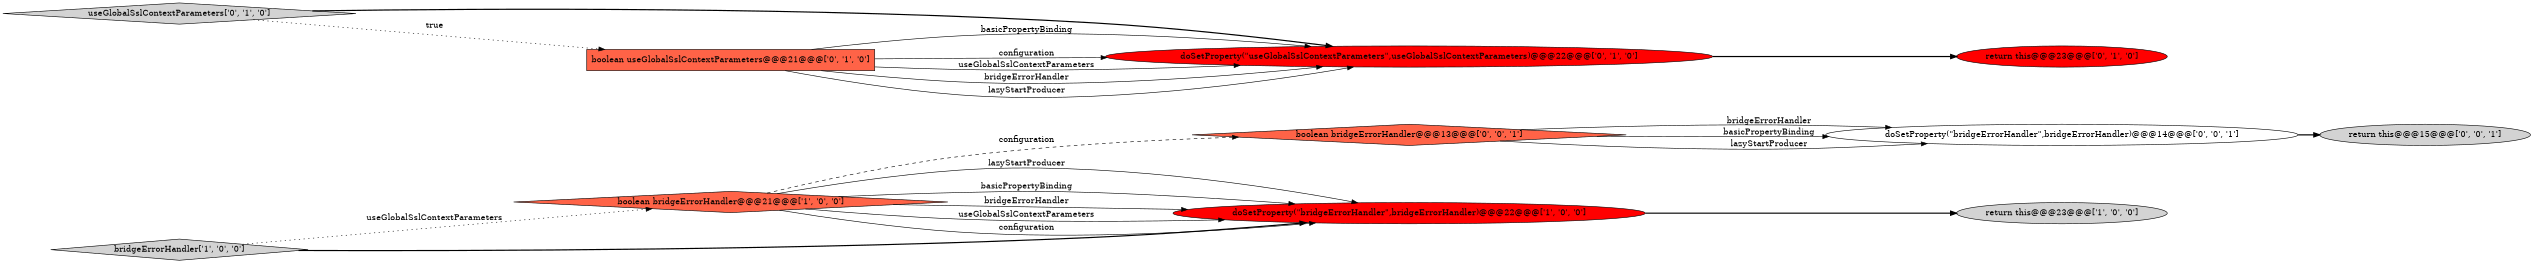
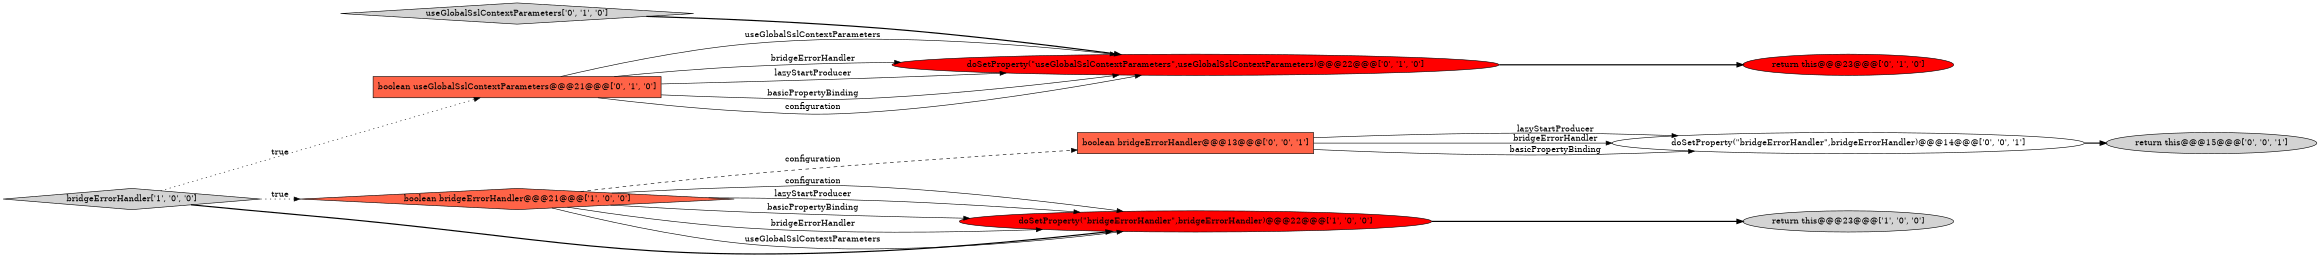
edge "useGlobalSslContextParameters['0', '1', '0']" -> "boolean useGlobalSslContextParameters@@@21@@@['0', '1', '0']": now "bridgeErrorHandler['1', '0', '0']" -> "boolean useGlobalSslContextParameters@@@21@@@['0', '1', '0']"
node "boolean bridgeErrorHandler@@@13@@@['0', '0', '1']": shape diamond -> box
edge "bridgeErrorHandler['1', '0', '0']" -> "boolean bridgeErrorHandler@@@21@@@['1', '0', '0']": label "useGlobalSslContextParameters" -> "true"
